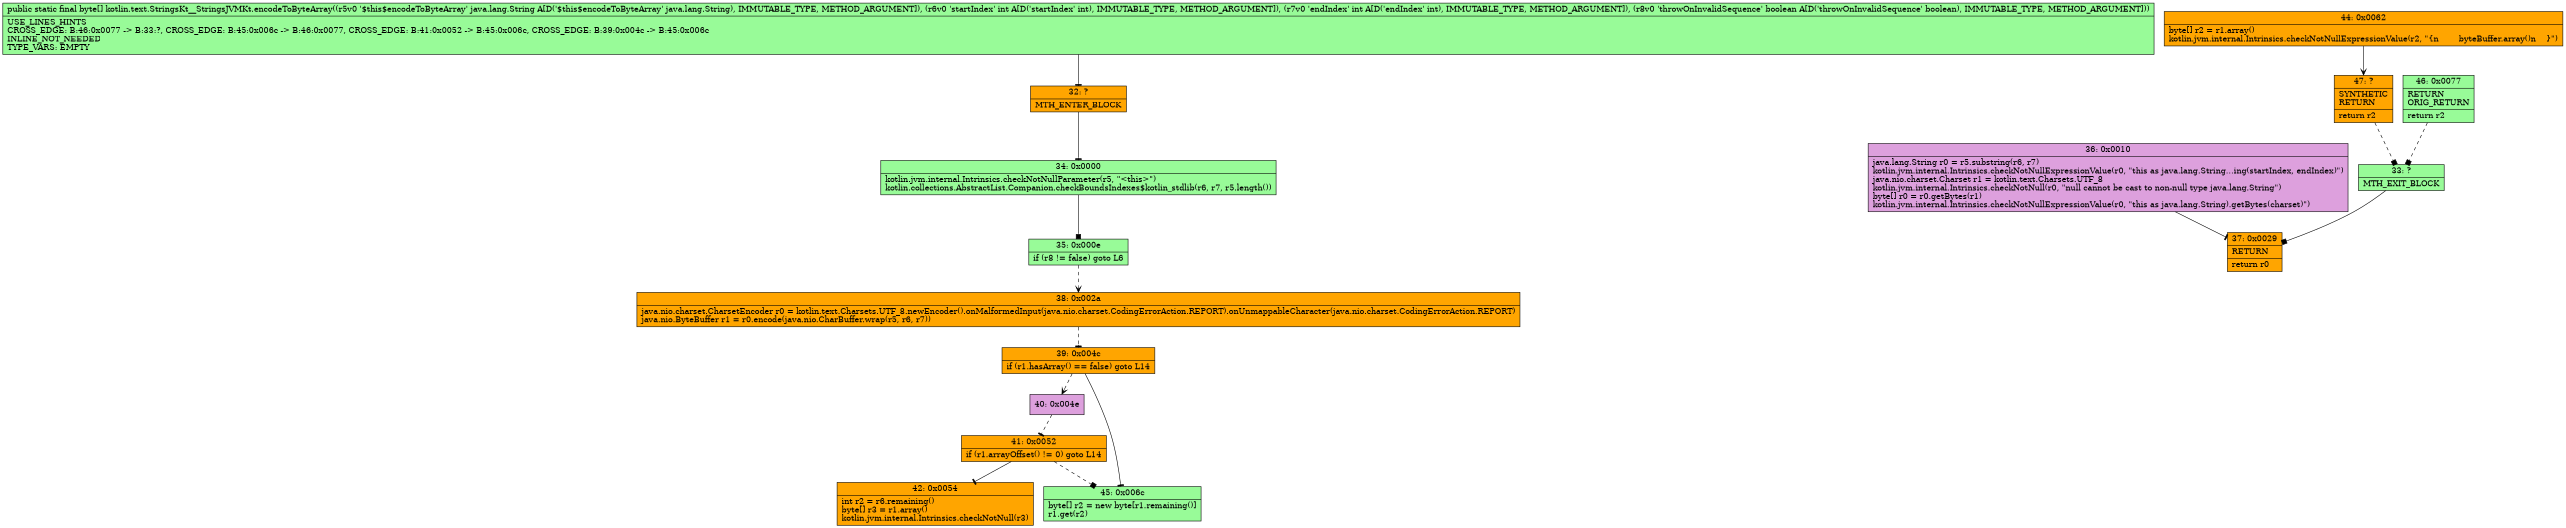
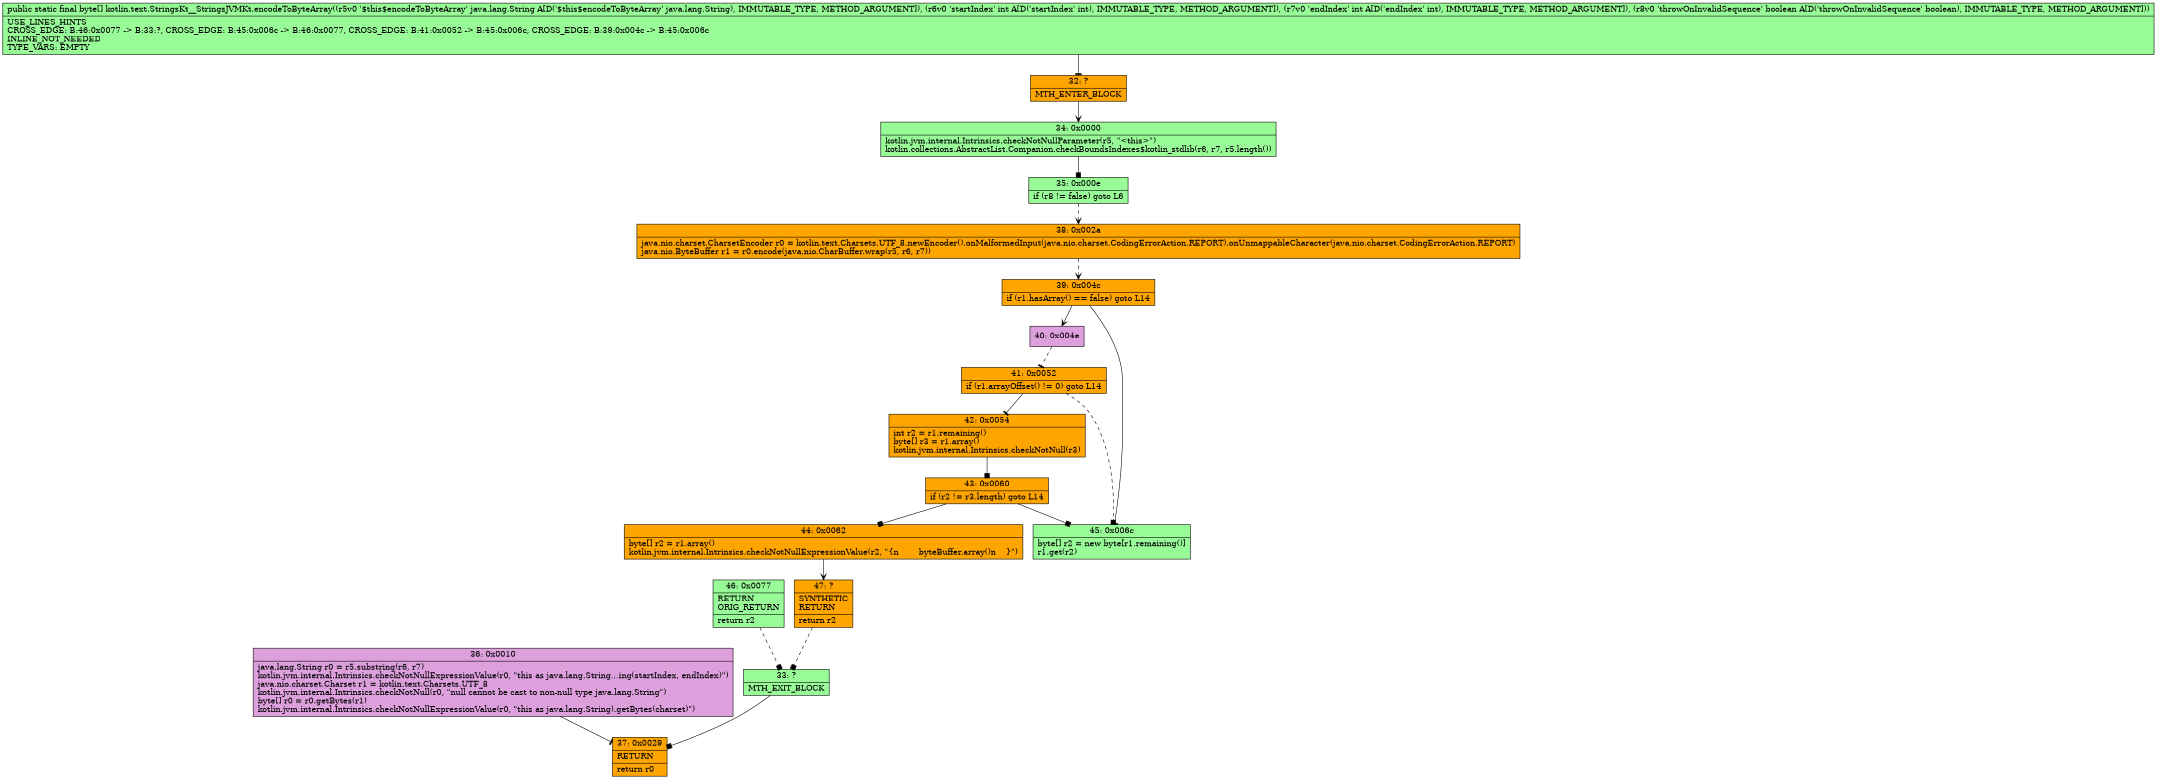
edge "32: ?" -> "34: 0x0000": arrowhead tee -> vee
edge "38: 0x002a" -> "39: 0x004c": arrowhead tee -> vee
edge "39: 0x004c" -> "40: 0x004e": style dashed -> solid
node "43: 0x0060": added
node "42: 0x0054": text "int r2 = r6.remaining()" -> "int r2 = r1.remaining()"
